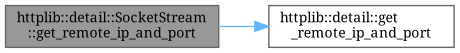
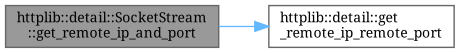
node "httplib::detail::get _remote_ip_and_port": label "httplib::detail::get _remote_ip_and_port" -> "httplib::detail::get _remote_ip_remote_port"
